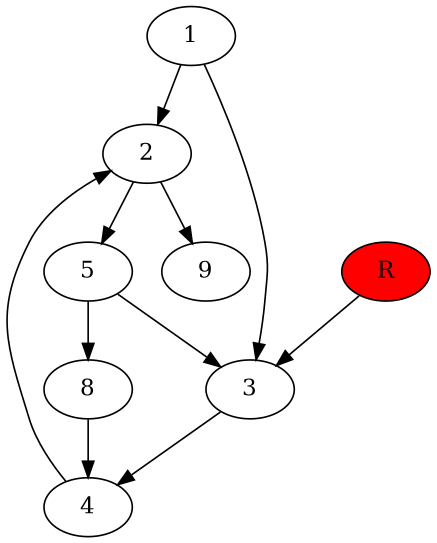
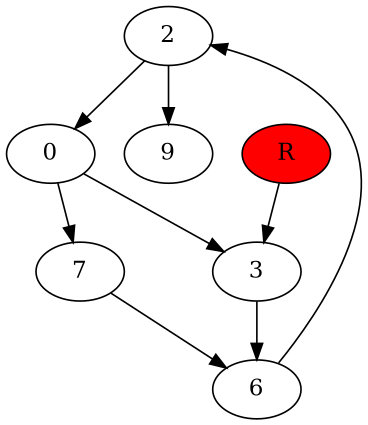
node "1": removed
node "5": label "5" -> "0"
node "8": label "8" -> "7"
node "4": label "4" -> "6"
